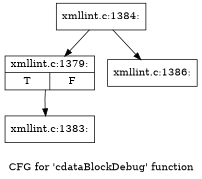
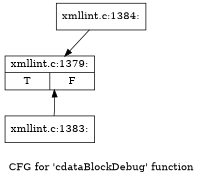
node "xmllint.c:1386:": removed
edge "xmllint.c:1379:" -> "xmllint.c:1383:": reversed
